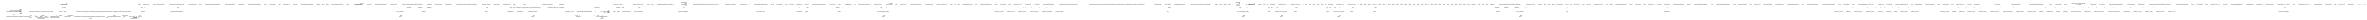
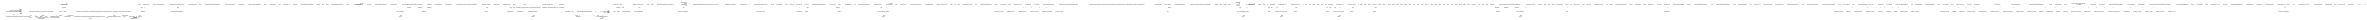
edge "System.Collections.Generic.IEnumerable<string>" -> "string": now "System.Collections.Generic.IEnumerable<string>" -> "nameComparer.Equals(a.Item1.Name, arguments.First())"
